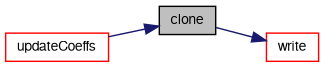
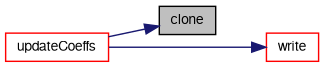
edge "clone" -> "write": now "updateCoeffs" -> "write"
